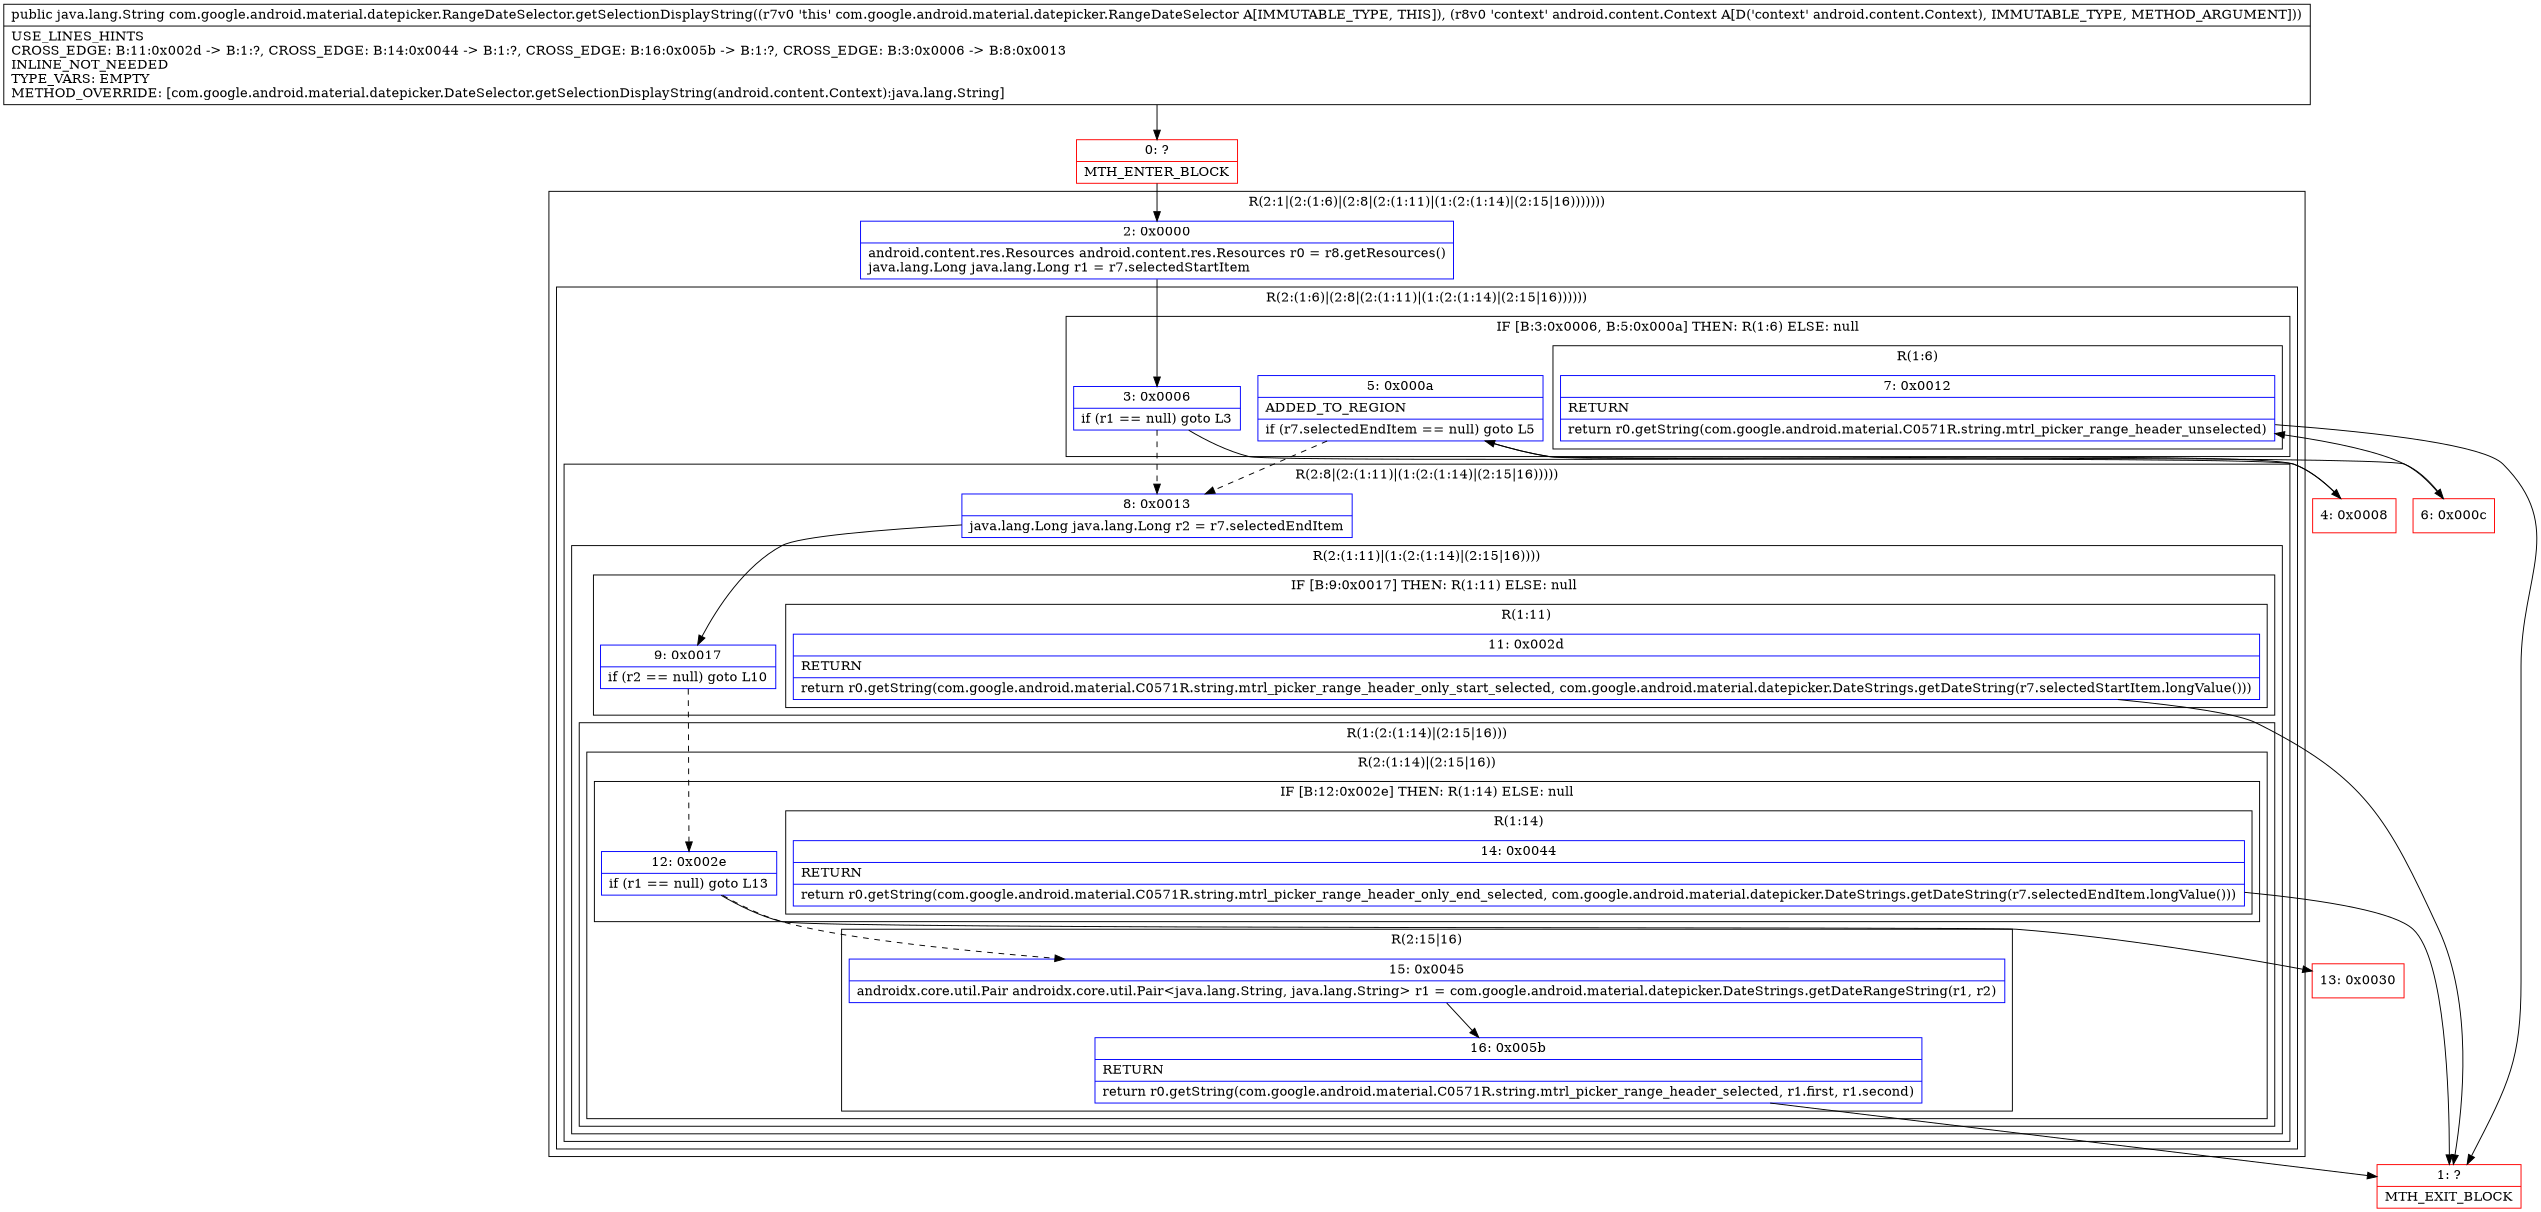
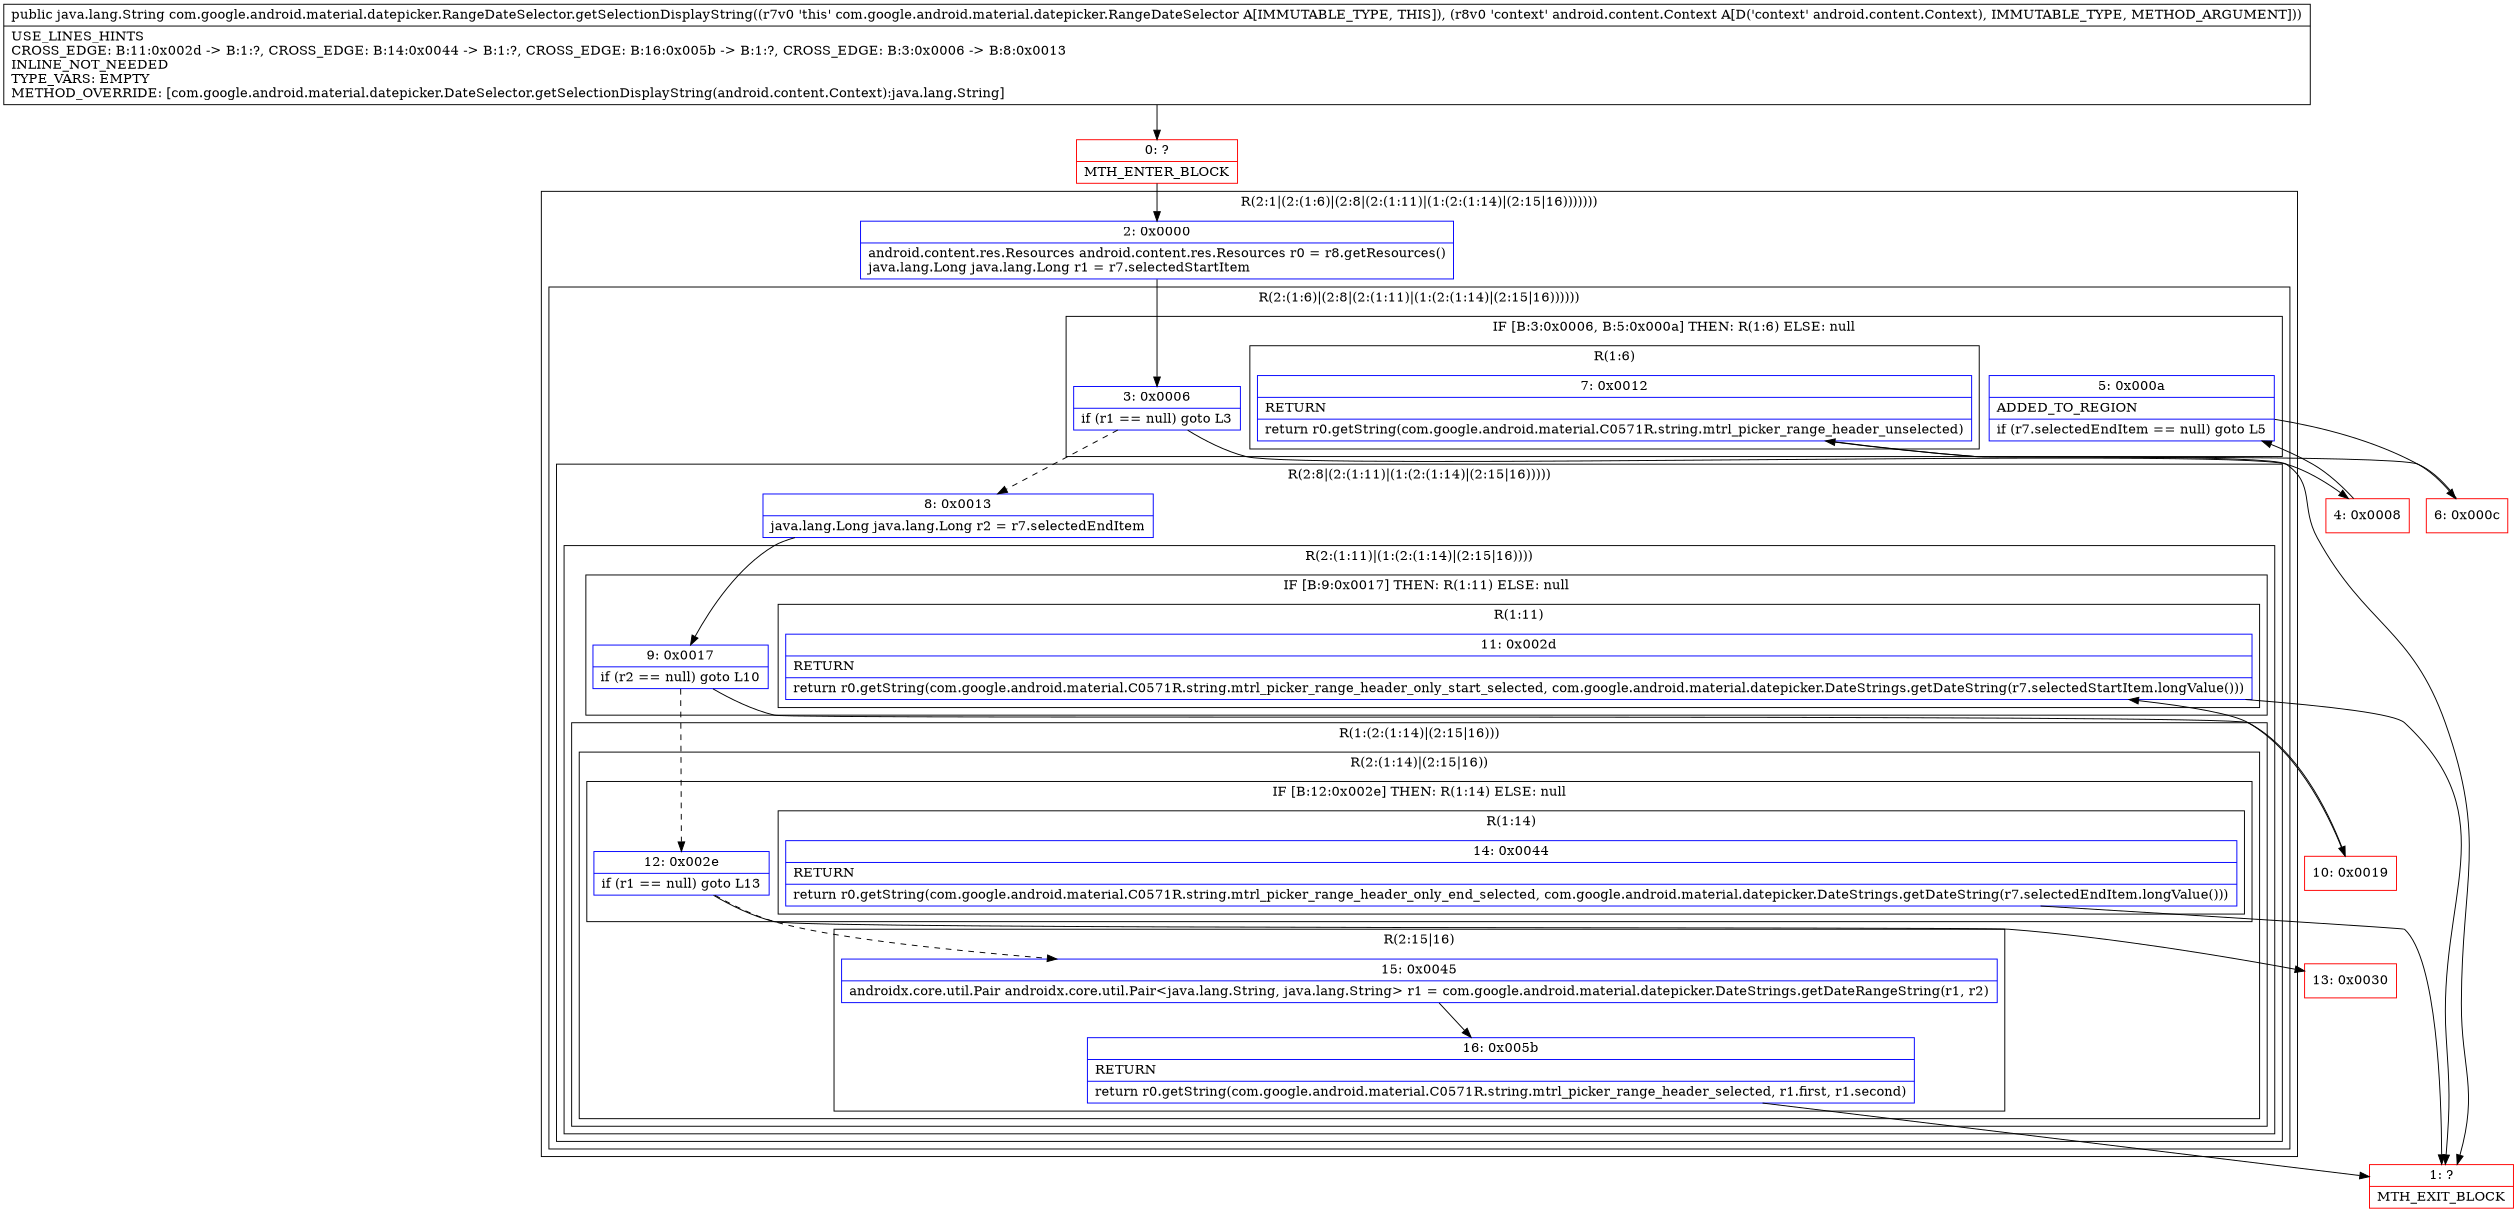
edge "5: 0x000a" -> "8: 0x0013": removed
node "10: 0x0019": added
